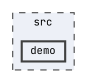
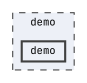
cluster "src": label "src" -> "demo"
